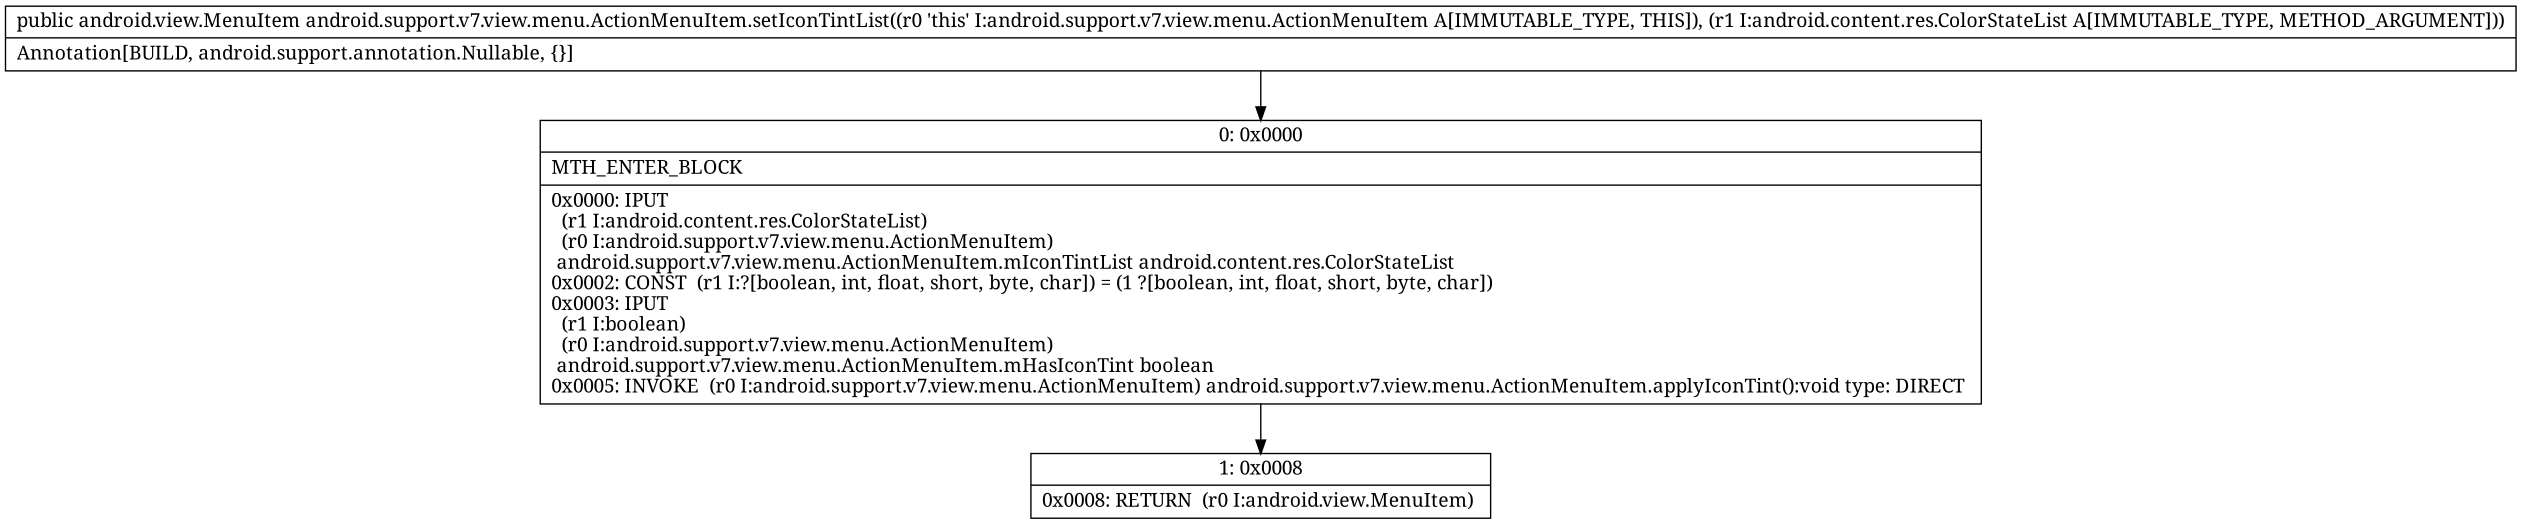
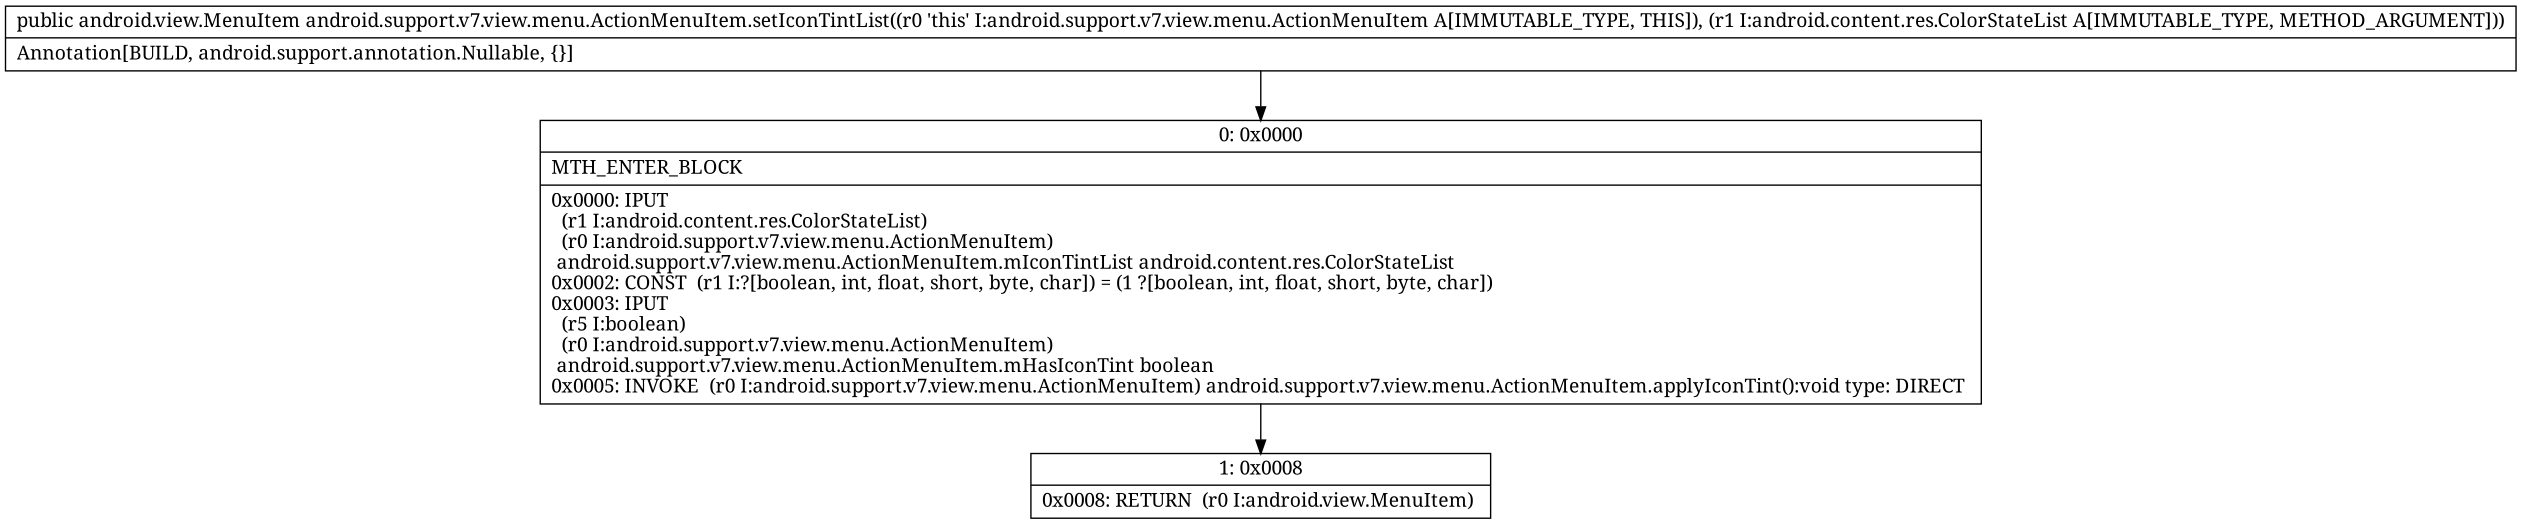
node "0: 0x0000": text "(r1 I:boolean)" -> "(r5 I:boolean)"
